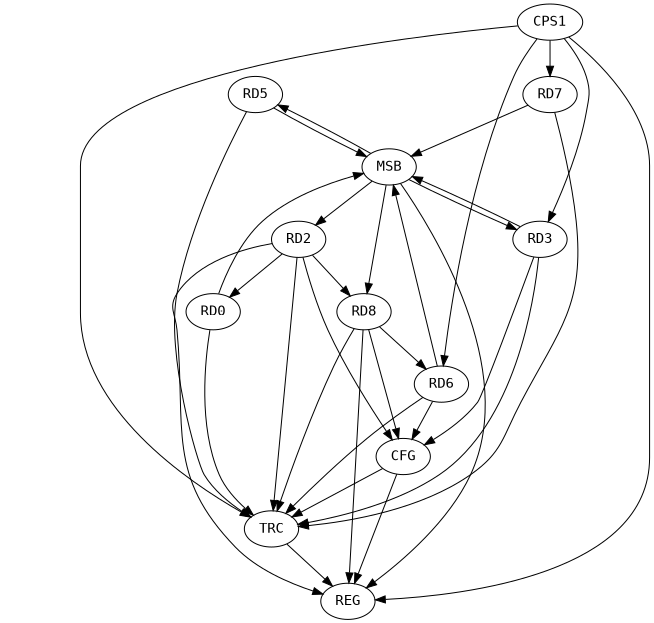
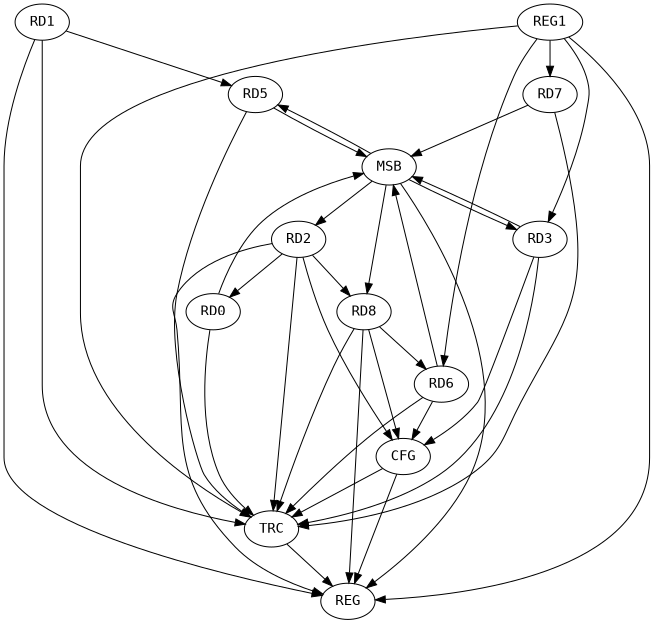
node "RD1": added
node "CPS1": label "CPS1" -> "REG1"
